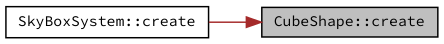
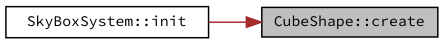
node "SkyBoxSystem::create": label "SkyBoxSystem::create" -> "SkyBoxSystem::init"
